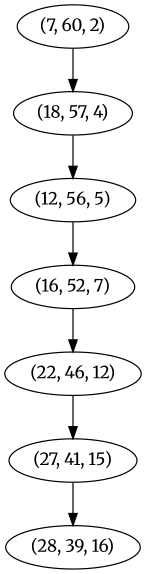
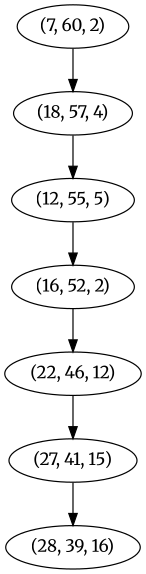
node "(12, 56, 5)": label "(12, 56, 5)" -> "(12, 55, 5)"
node "(16, 52, 7)": label "(16, 52, 7)" -> "(16, 52, 2)"
